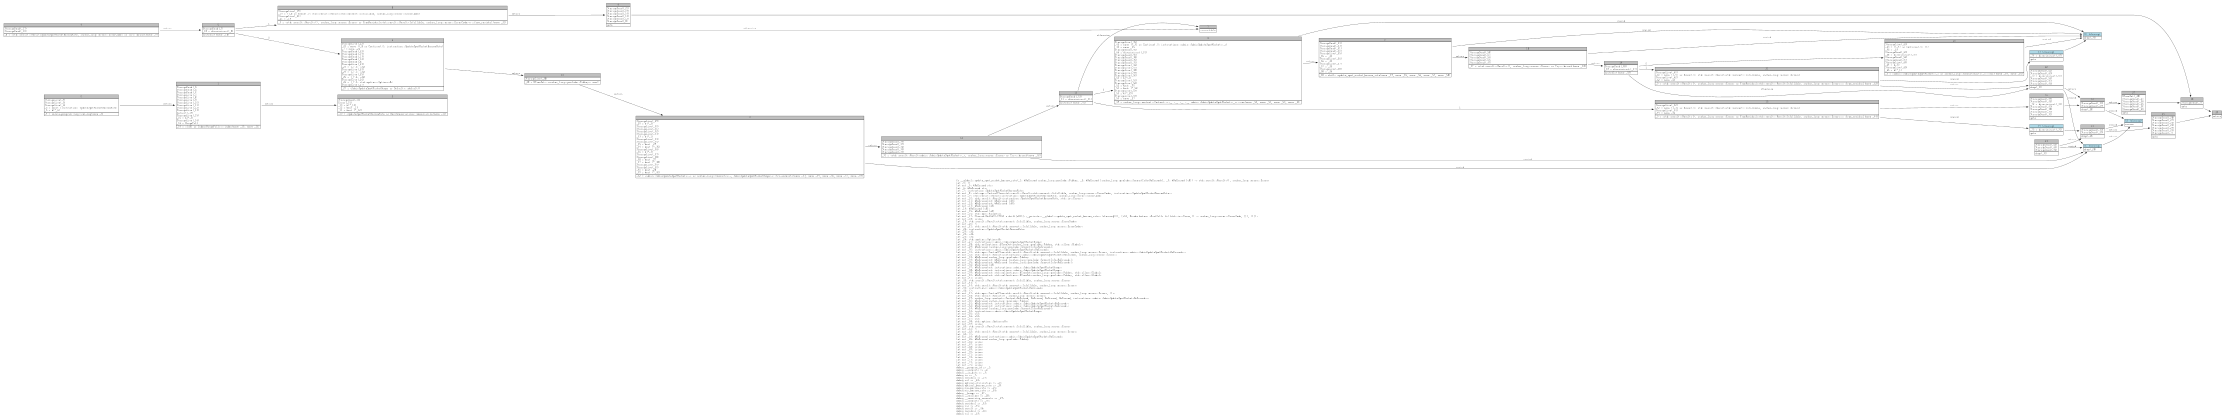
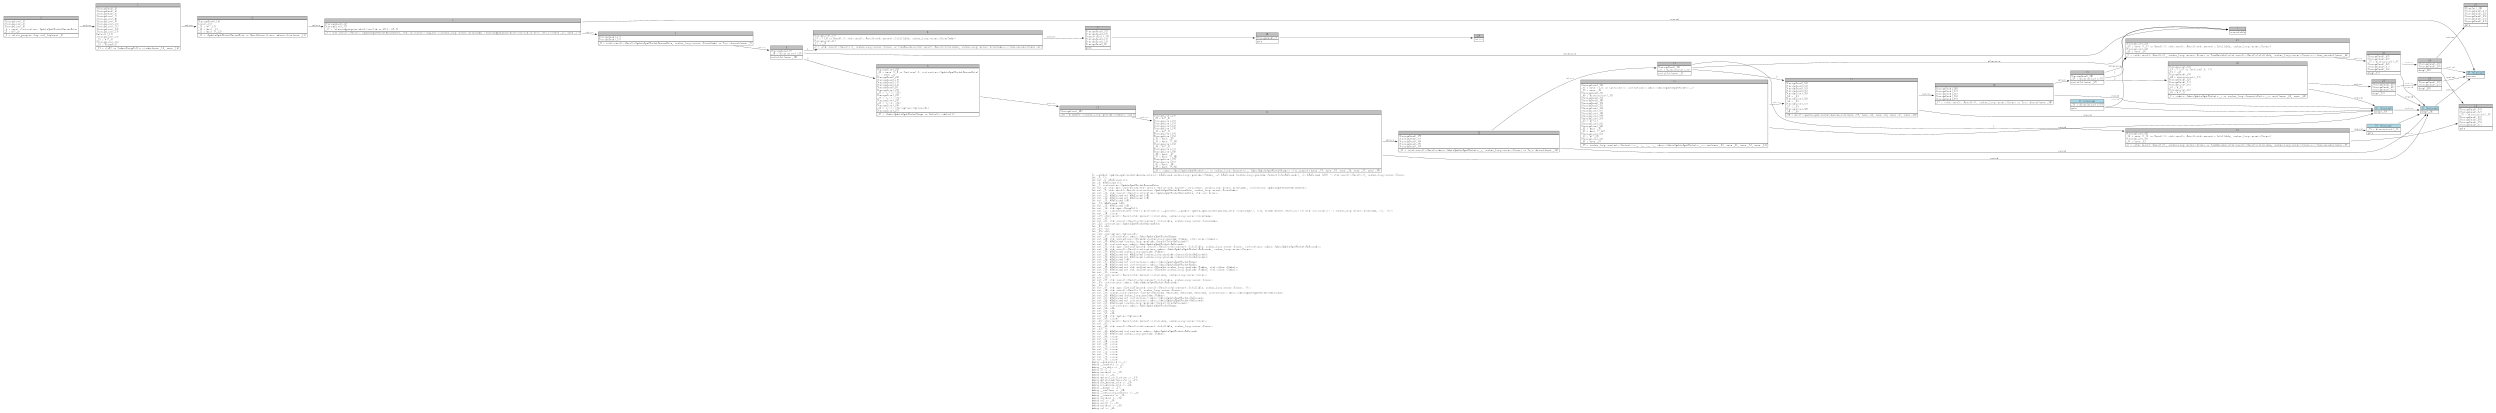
node "9": text "StorageDead(_14)" -> "AccountsExit(_14)"
node "3": added
edge "21" -> "33 (cleanup)": reversed
edge "20" -> "23": added, label "return"
edge "13" -> "14": now "13" -> "17"
edge "19" -> "22": now "19" -> "7"
edge "27" -> "28": removed
edge "16" -> "26": reversed
edge "30 (cleanup)" -> "31 (cleanup)": added, label "return"
node "25": removed
edge "34 (cleanup)" -> "24": now "34 (cleanup)" -> "31 (cleanup)"
